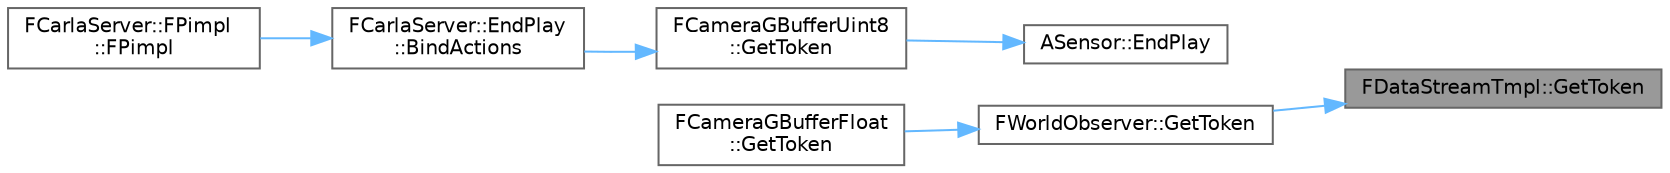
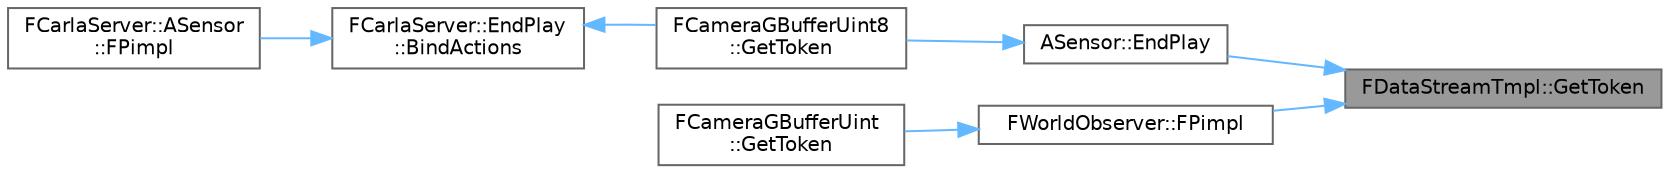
node "FCarlaServer::FPimpl ::FPimpl": label "FCarlaServer::FPimpl ::FPimpl" -> "FCarlaServer::ASensor ::FPimpl"
edge "FCarlaServer::EndPlay ::BindActions" -> "FCameraGBufferUint8 ::GetToken": reversed
edge "ASensor::EndPlay" -> "FDataStreamTmpl::GetToken": added
node "FWorldObserver::GetToken": label "FWorldObserver::GetToken" -> "FWorldObserver::FPimpl"
node "FCameraGBufferFloat ::GetToken": label "FCameraGBufferFloat ::GetToken" -> "FCameraGBufferUint ::GetToken"
